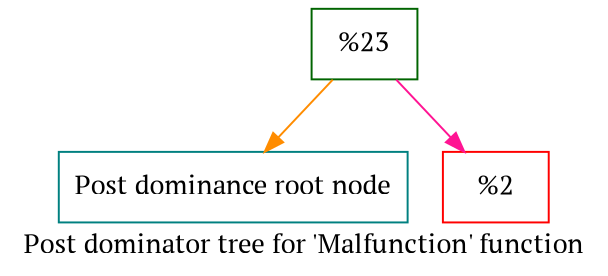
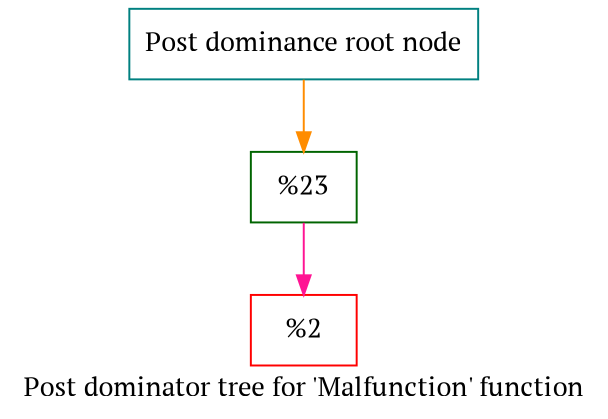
edge "%23" -> "Post dominance root node": reversed
